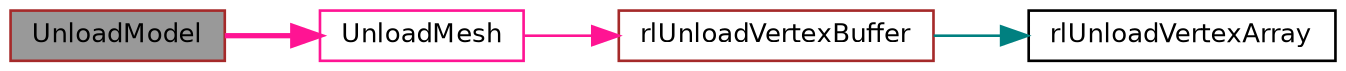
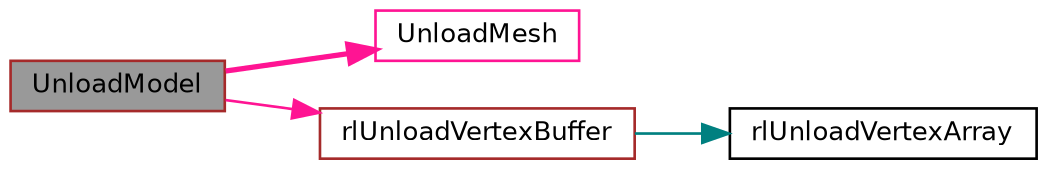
edge "UnloadMesh" -> "rlUnloadVertexBuffer": now "UnloadModel" -> "rlUnloadVertexBuffer"
